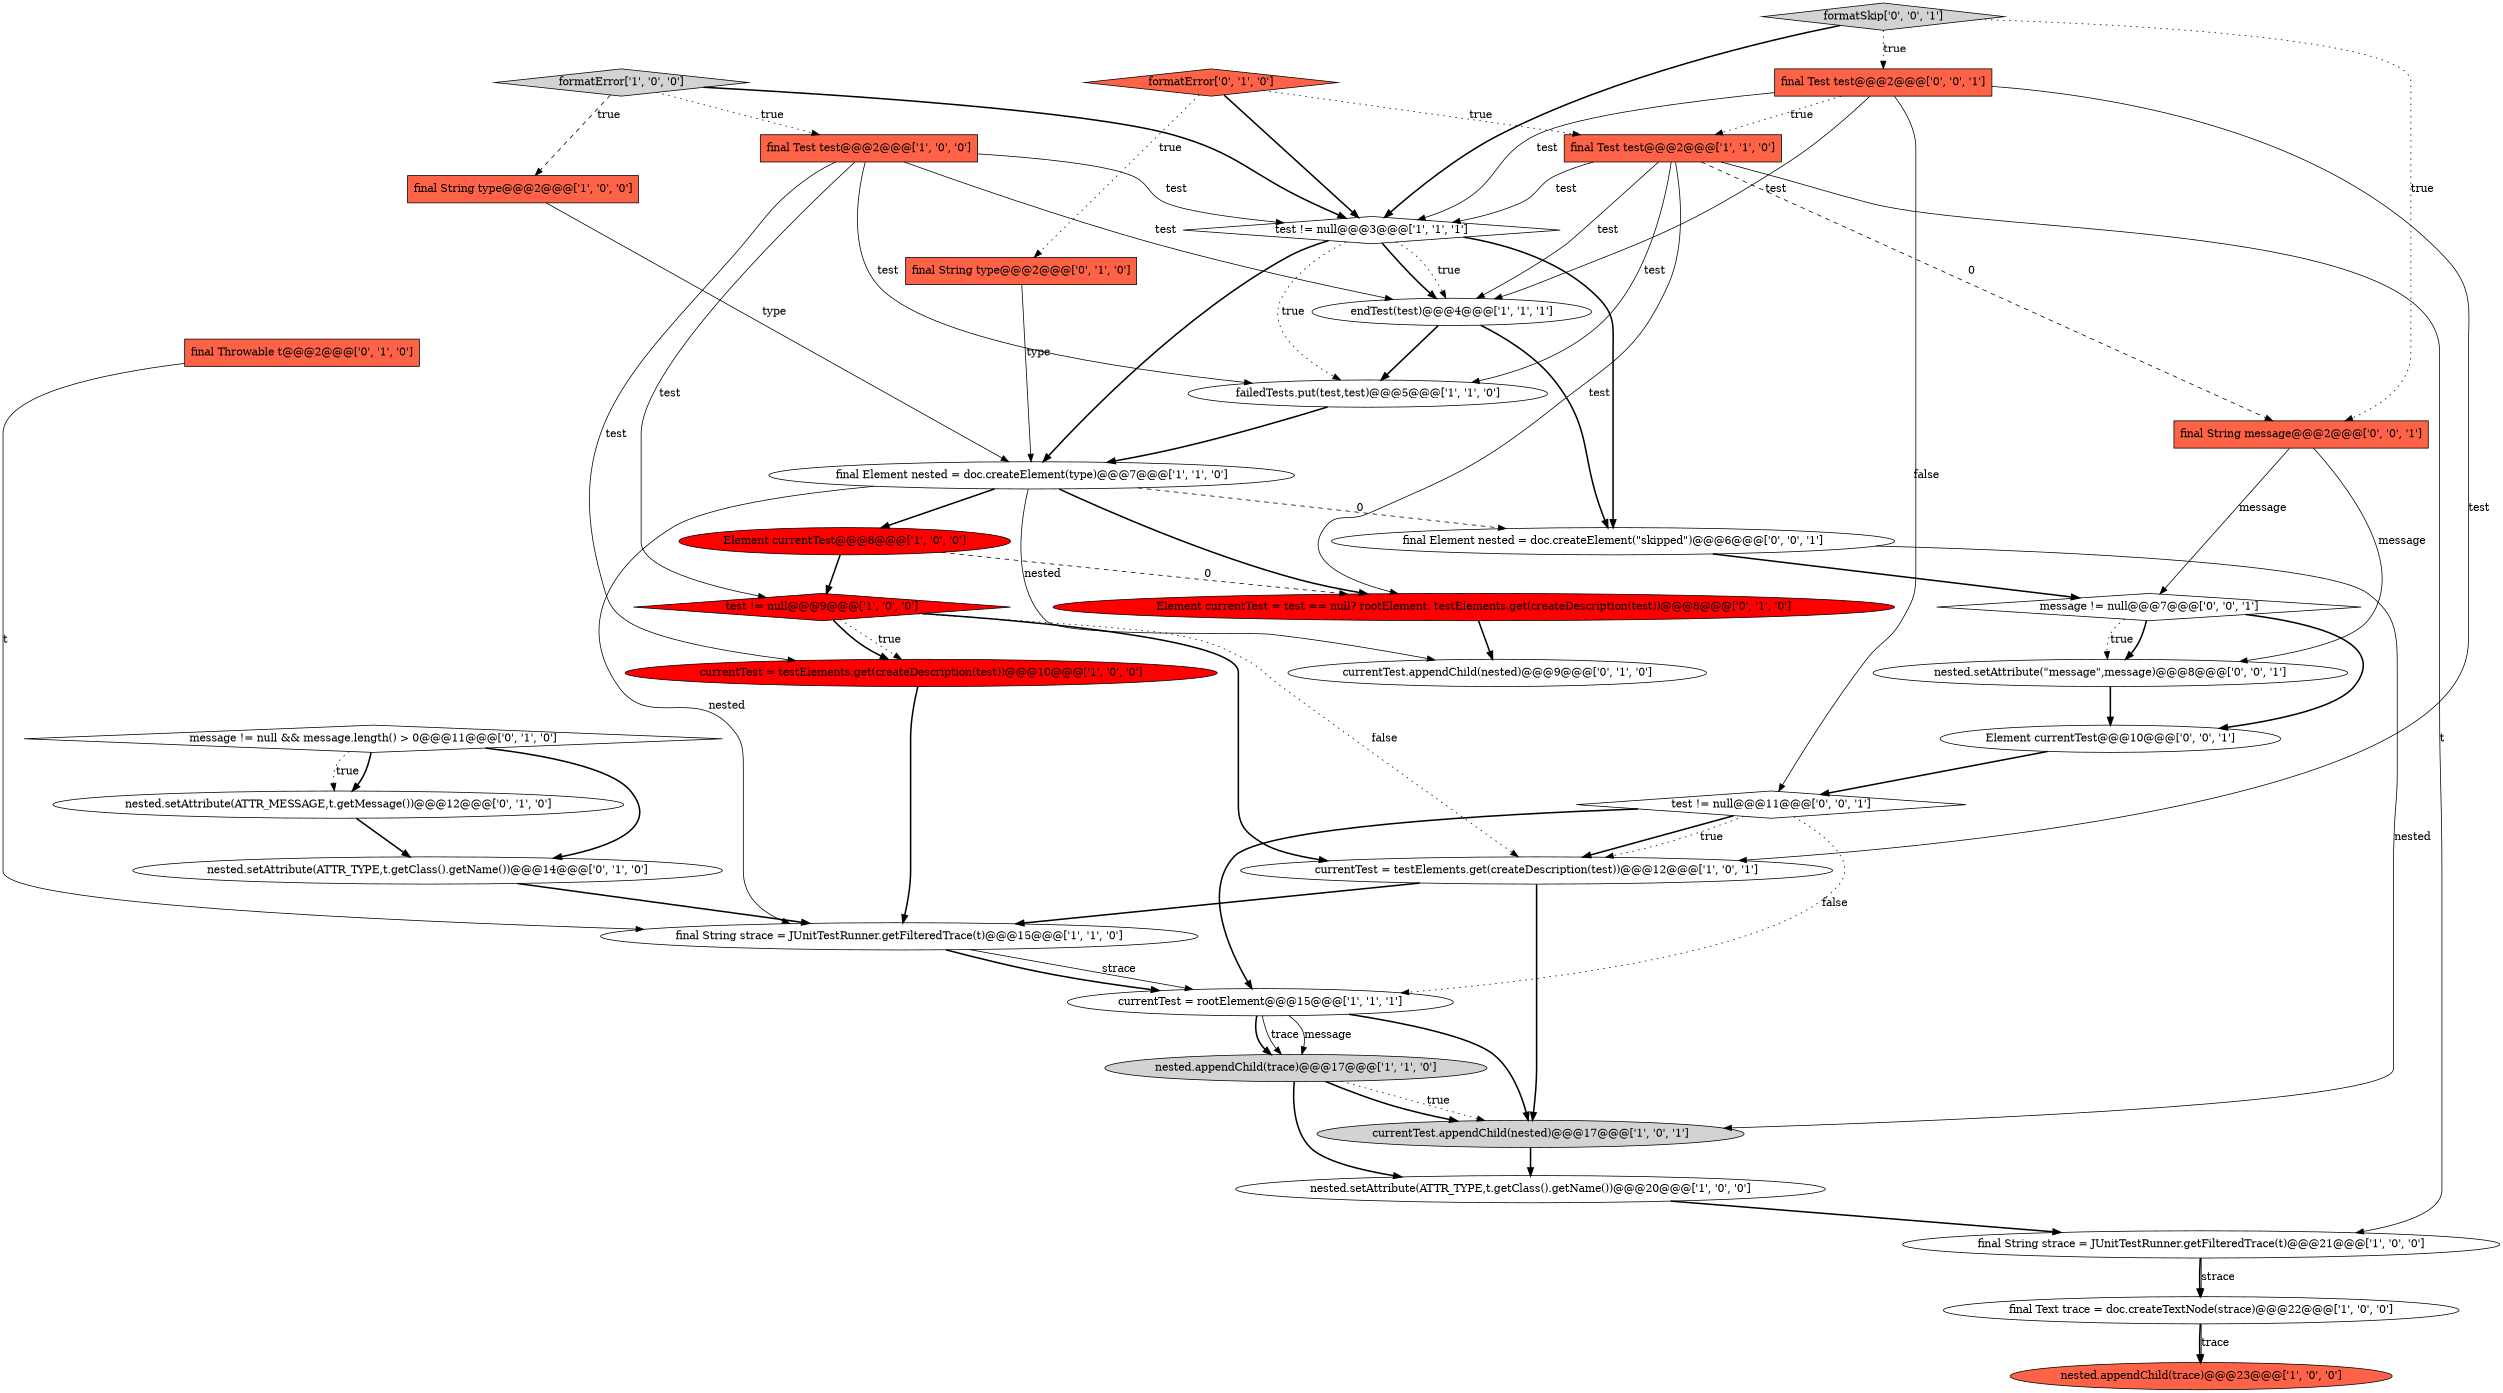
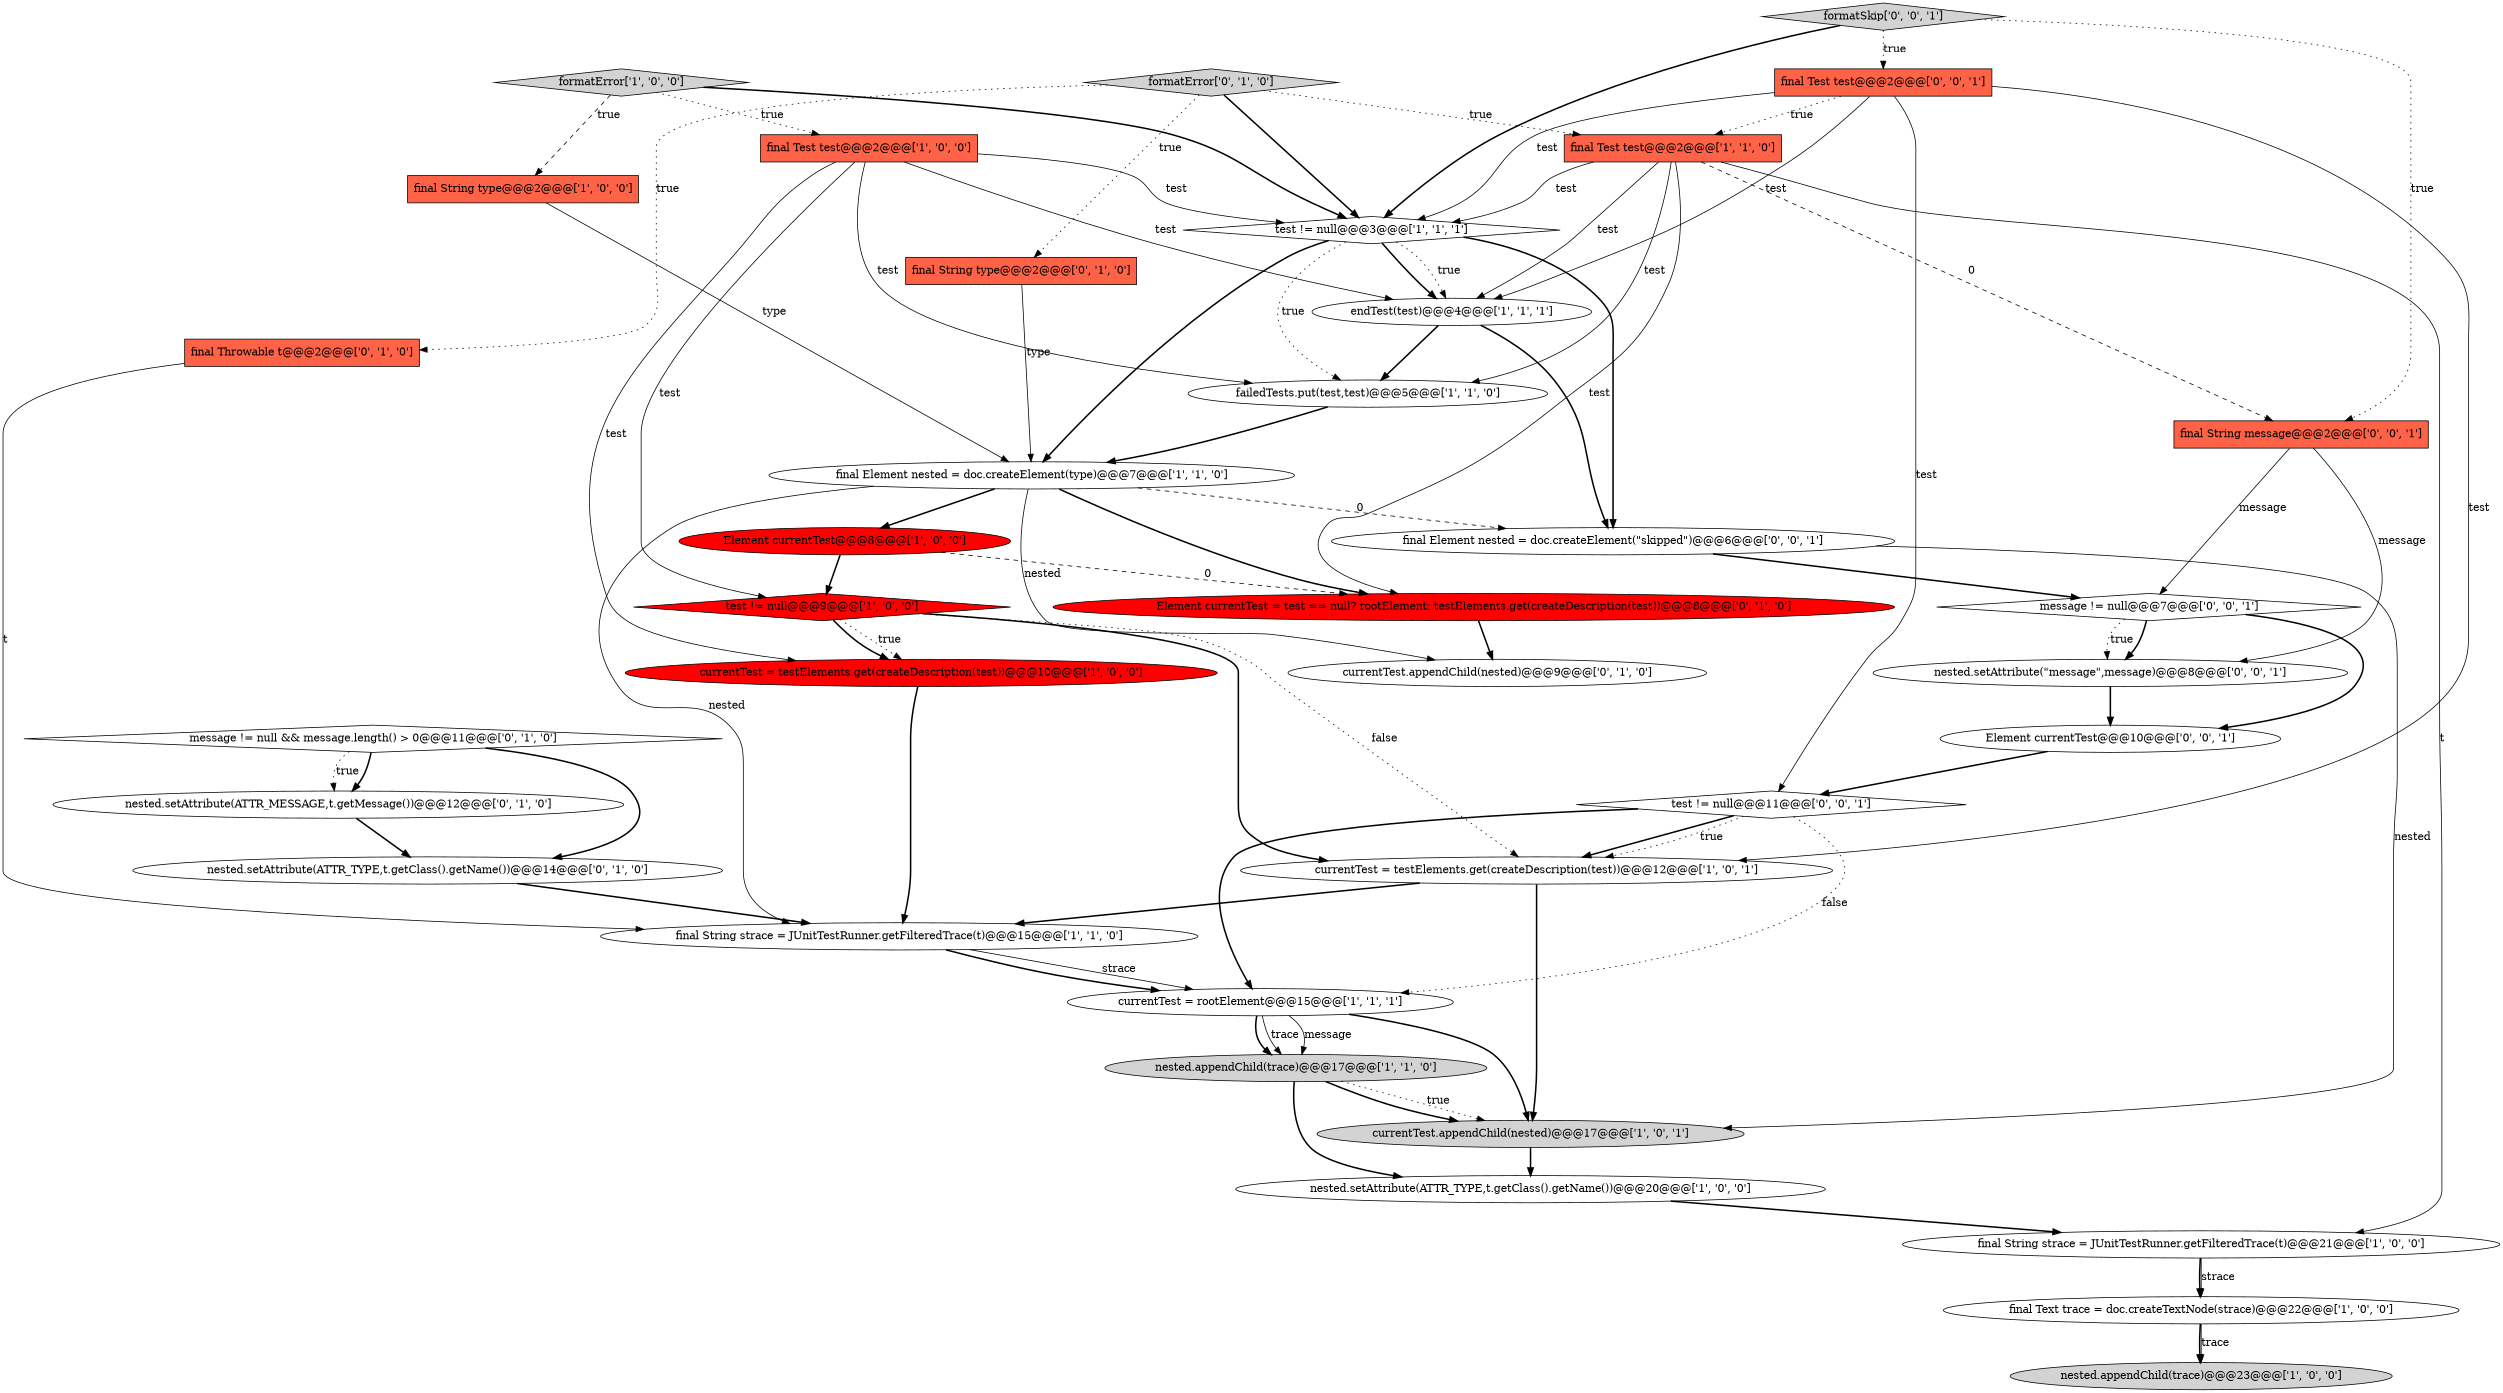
node "formatError['0', '1', '0']": fillcolor tomato -> lightgray
edge "formatError['0', '1', '0']" -> "final Throwable t@@@2@@@['0', '1', '0']": added, label "true"
edge "final Test test@@@2@@@['0', '0', '1']" -> "test != null@@@11@@@['0', '0', '1']": label "false" -> "test"
node "nested.appendChild(trace)@@@23@@@['1', '0', '0']": fillcolor tomato -> lightgray
